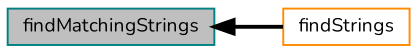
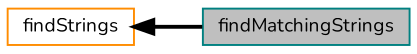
edge "findStrings" -> "findMatchingStrings": reversed
